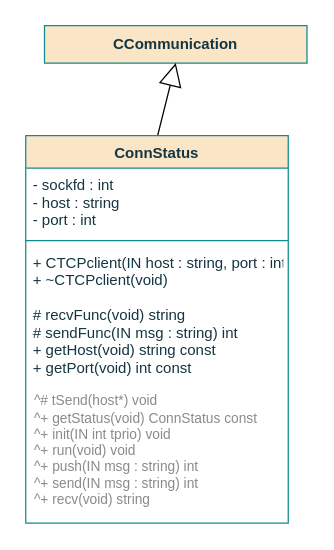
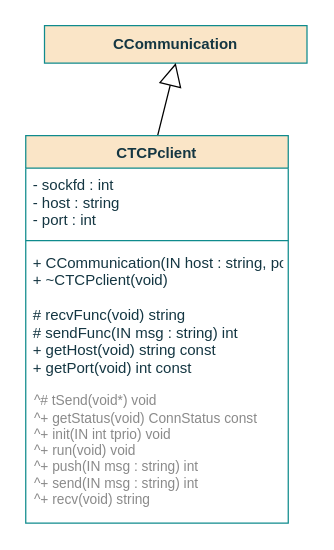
node "ConnStatus": label "ConnStatus" -> "CTCPclient"
node "+ CTCPclient(IN host : string, port : int) + ~CTCPclient(void) # recvFunc(void) string # sendFunc(IN msg : string) int + getHost(void) string const + getPort(void) int const": label "+ CTCPclient(IN host : string, port : int) + ~CTCPclient(void) # recvFunc(void) string # sendFunc(IN msg : string) int + getHost(void) string const + getPort(void) int const" -> "+ CCommunication(IN host : string, port : int) + ~CTCPclient(void) # recvFunc(void) string # sendFunc(IN msg : string) int + getHost(void) string const + getPort(void) int const"
node "^# tSend(host*) void ^+ getStatus(void) ConnStatus const ^+ init(IN int tprio) void ^+ run(void) void ^+ push(IN msg : string) int^+ send(IN msg : string) int^+ recv(void) string": label "^# tSend(host*) void ^+ getStatus(void) ConnStatus const ^+ init(IN int tprio) void ^+ run(void) void ^+ push(IN msg : string) int^+ send(IN msg : string) int^+ recv(void) string" -> "^# tSend(void*) void ^+ getStatus(void) ConnStatus const ^+ init(IN int tprio) void ^+ run(void) void ^+ push(IN msg : string) int^+ send(IN msg : string) int^+ recv(void) string"
